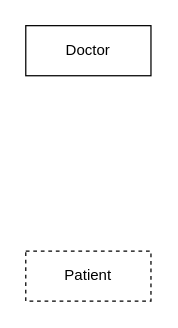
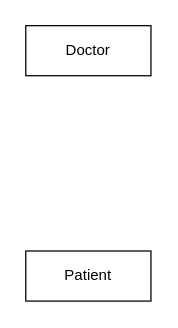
node "Patient": style dashed -> solid
